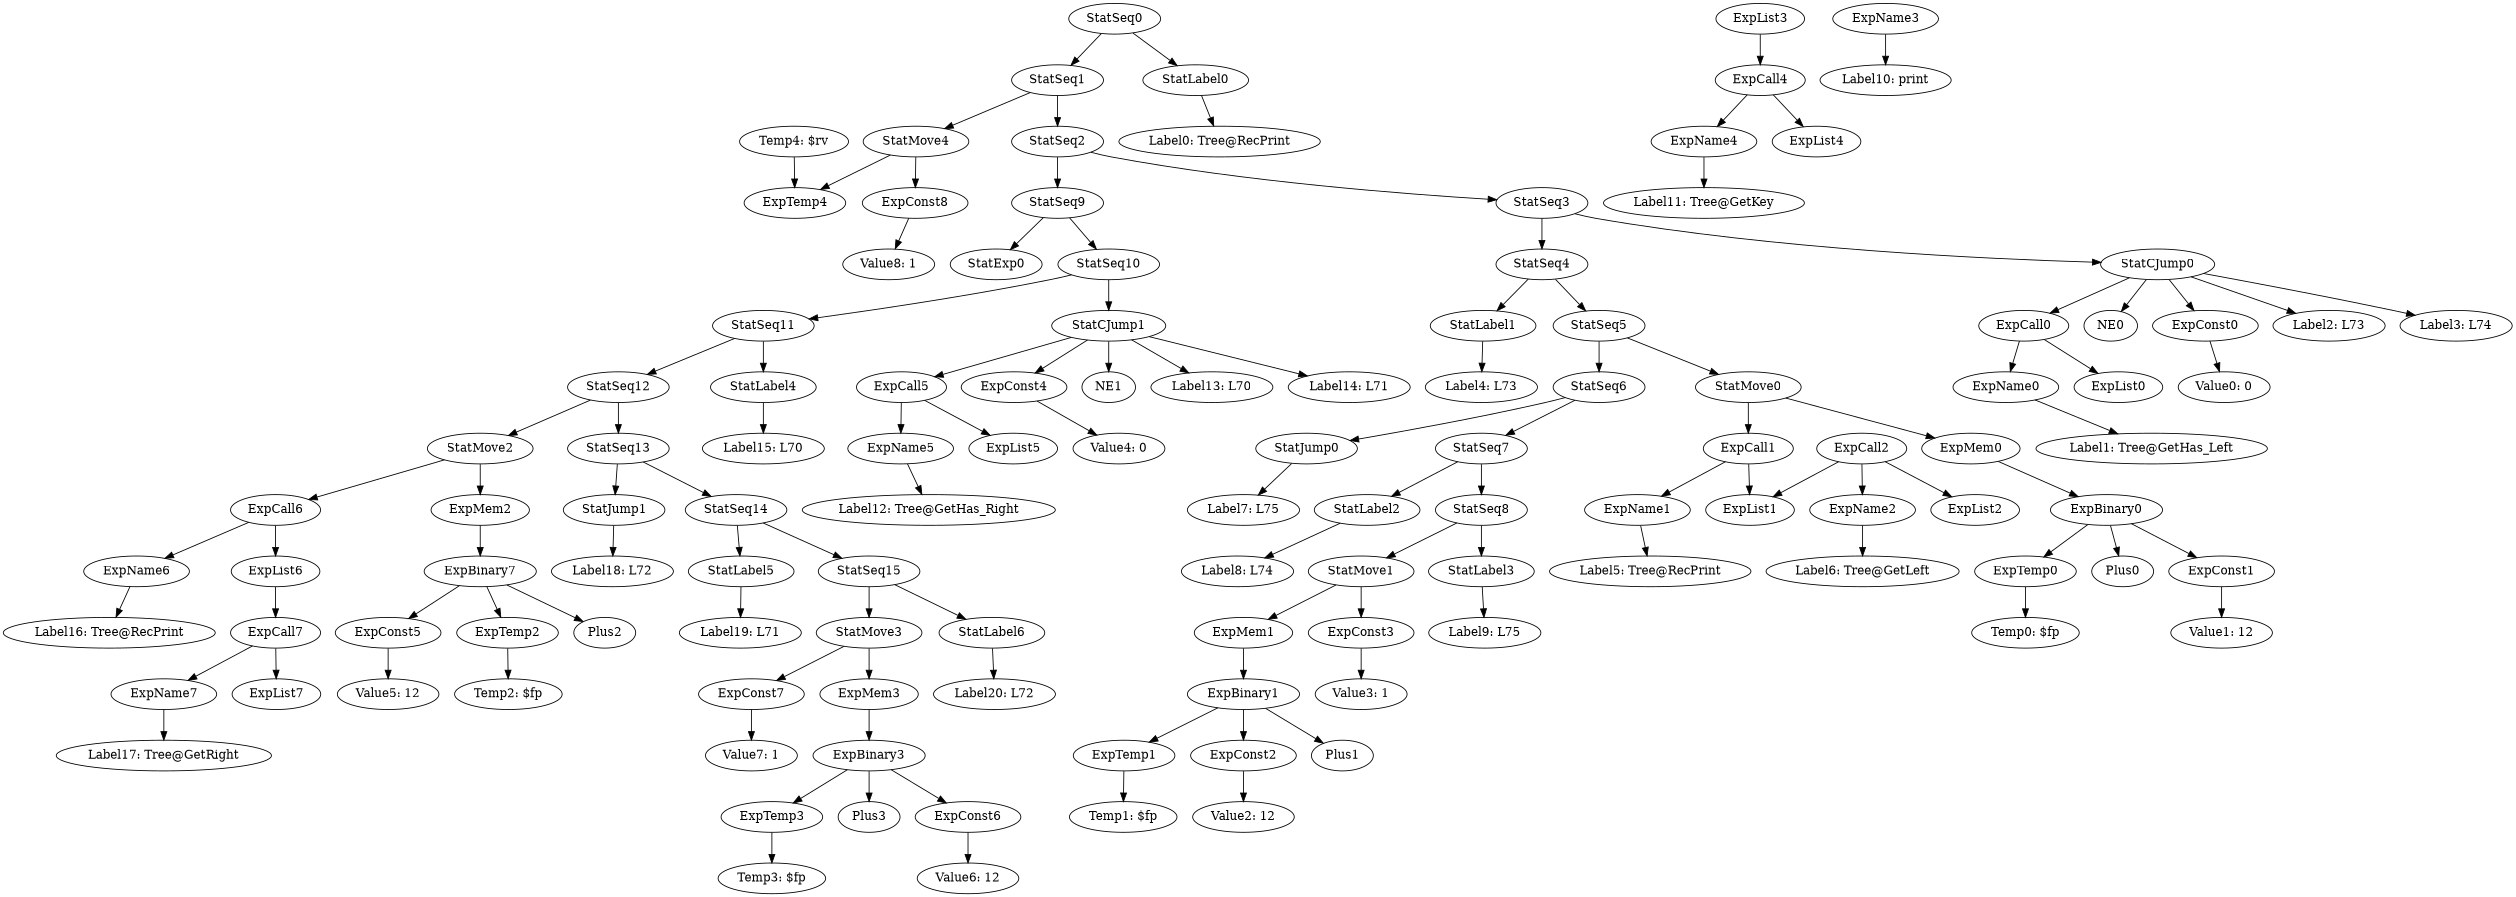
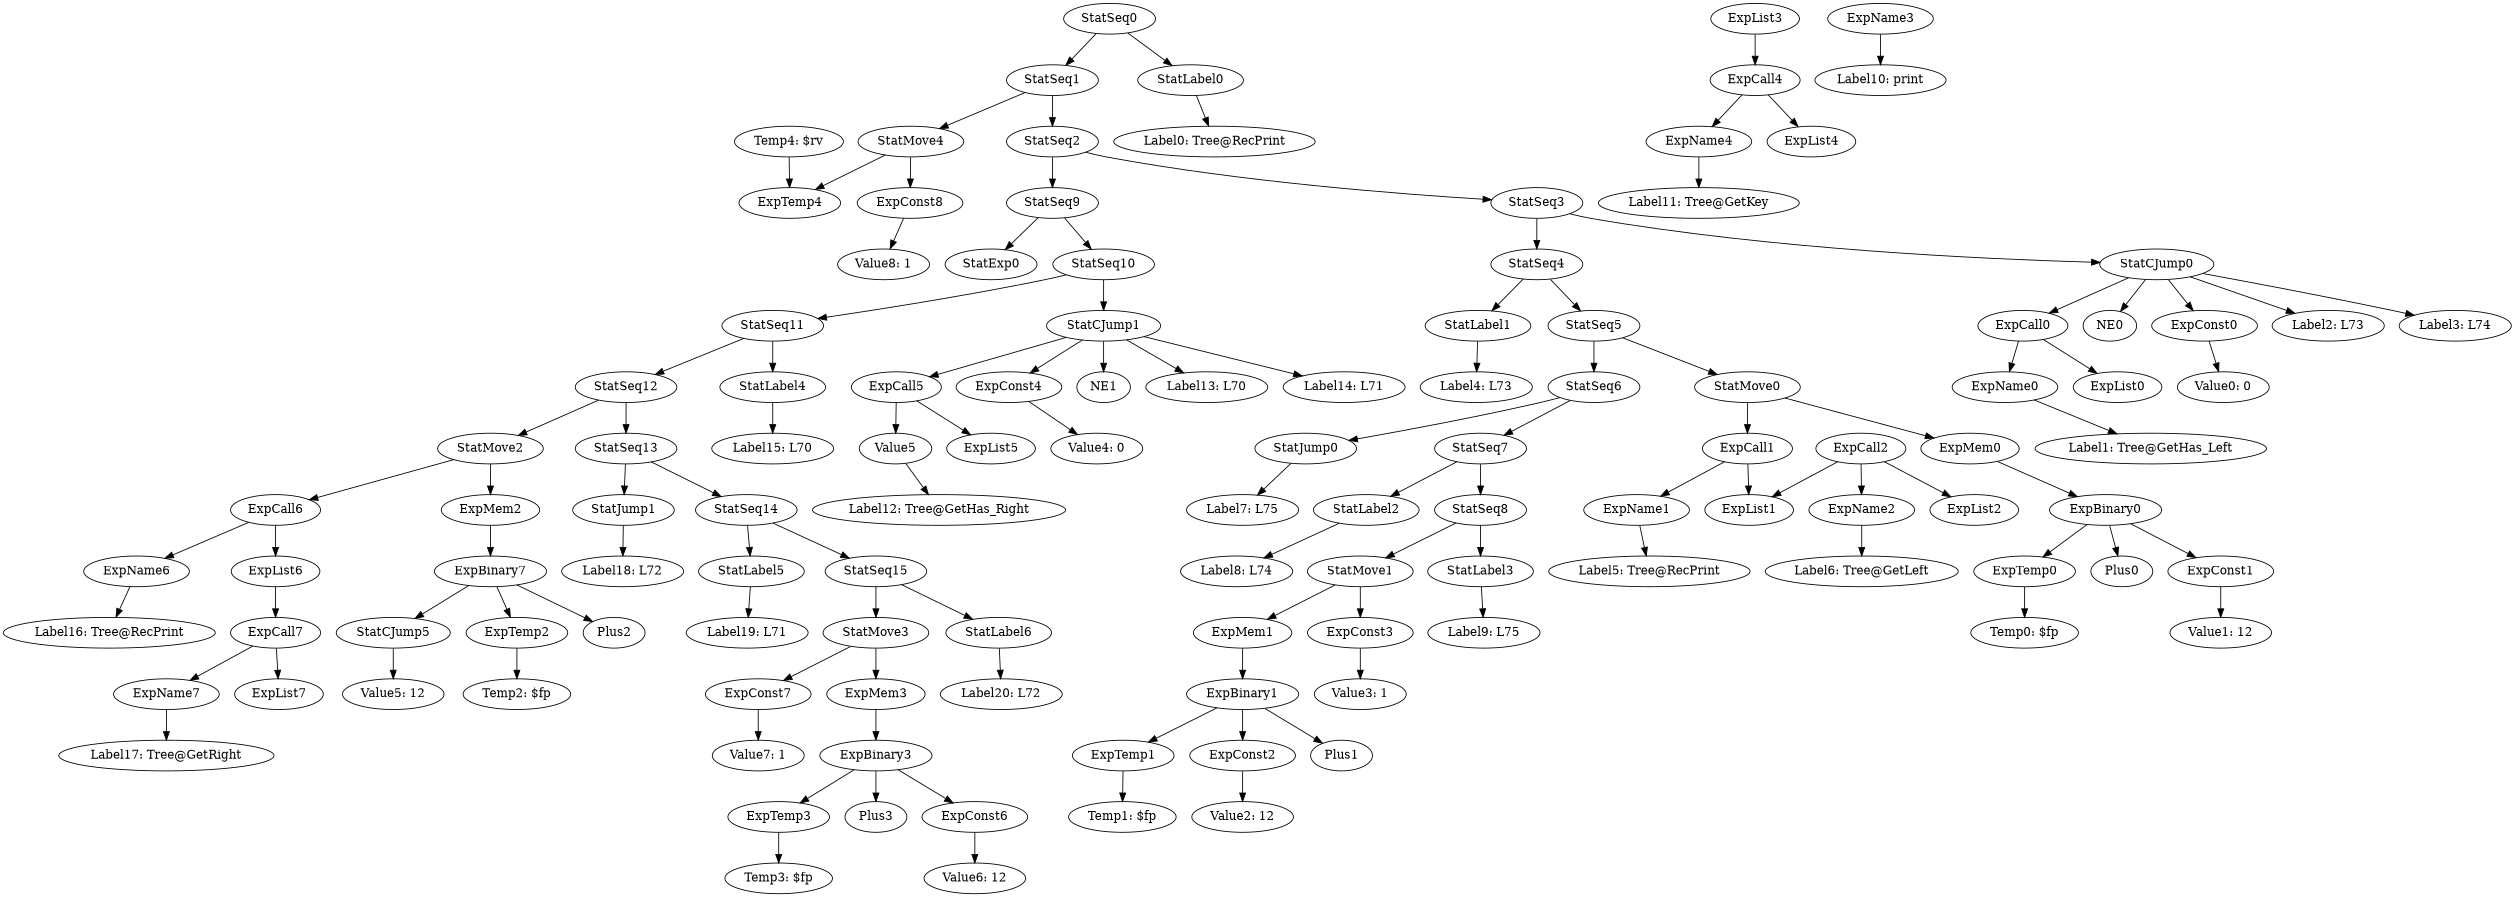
node "ExpName5": label "ExpName5" -> "Value5"
node "ExpConst5": label "ExpConst5" -> "StatCJump5"
